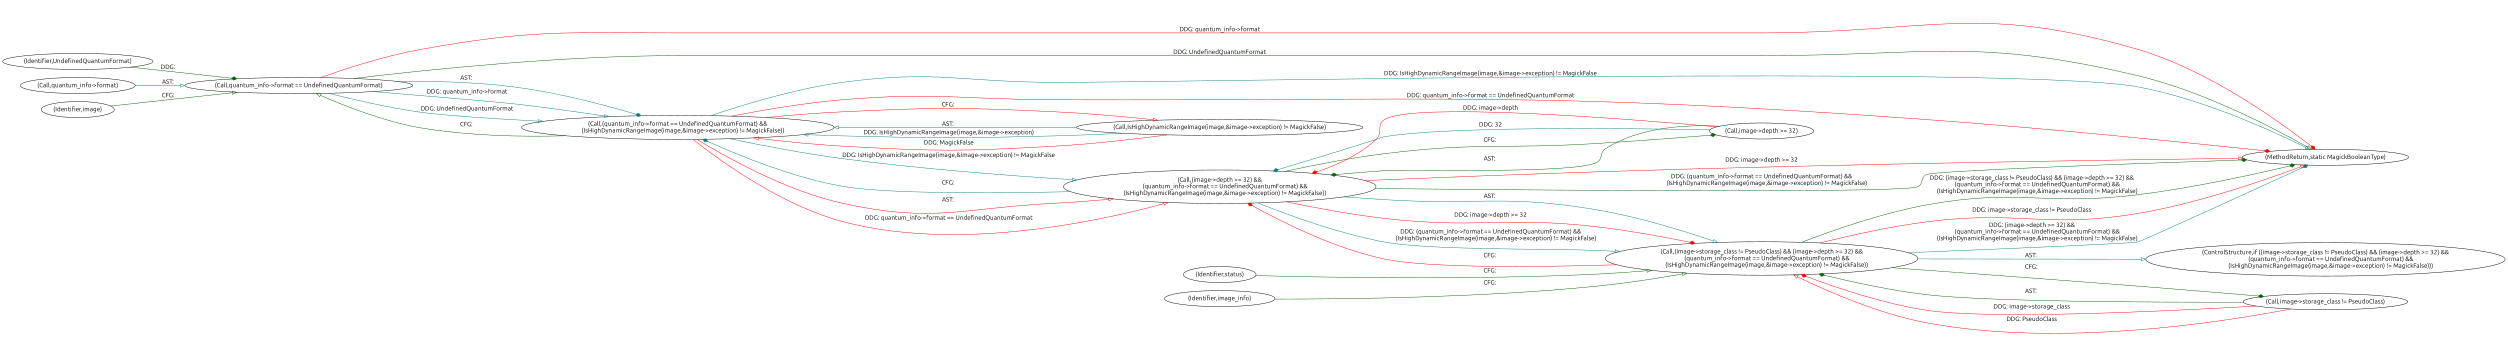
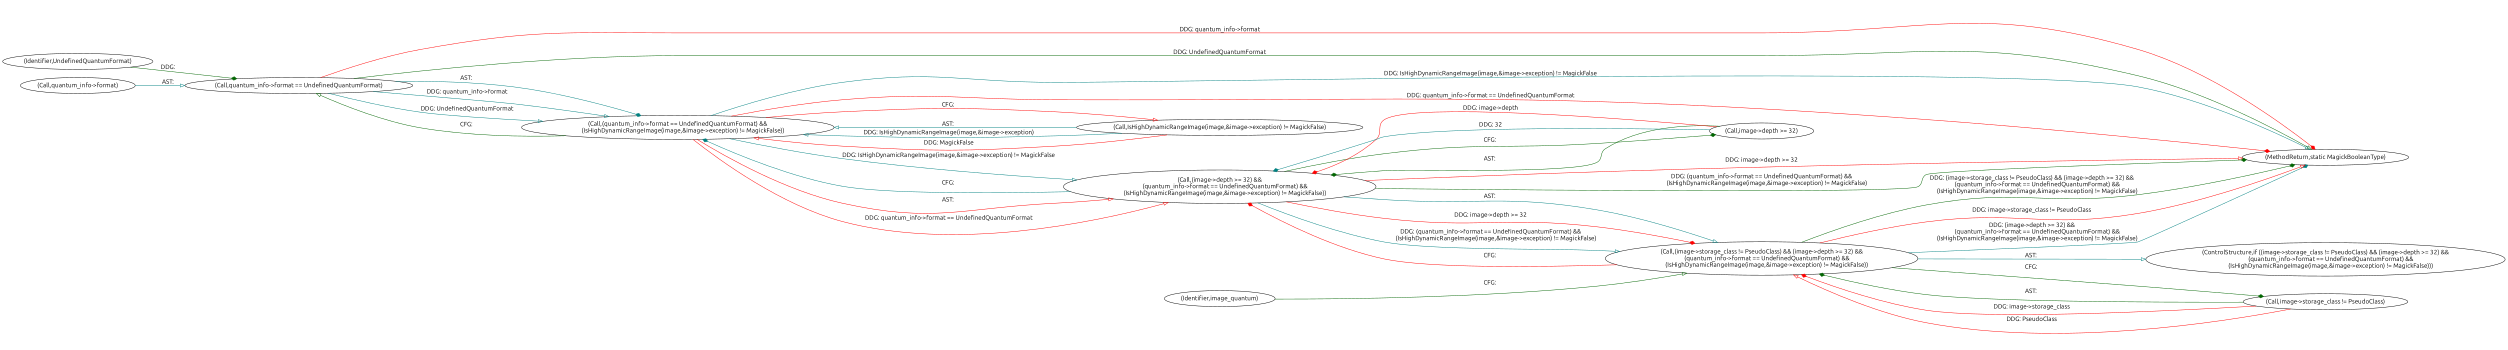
node "(Identifier,image)": removed
node "(Identifier,status)": removed
node "(Identifier,image_info)": label "(Identifier,image_info)" -> "(Identifier,image_quantum)"
